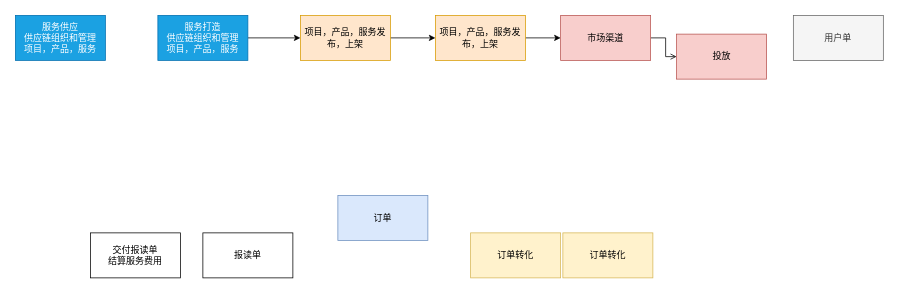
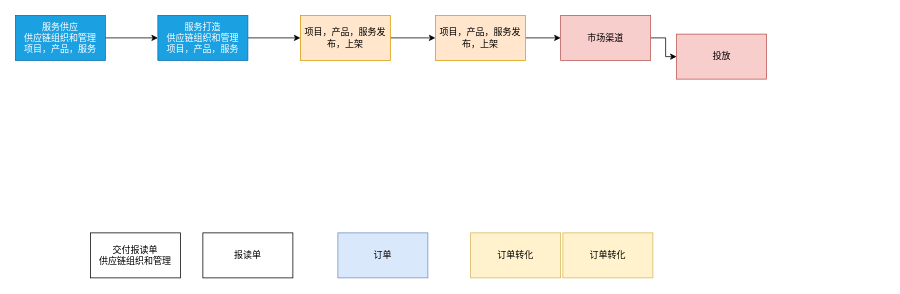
edge "服务供应 供应链组织和管理 项目，产品，服务" -> "服务打造 供应链组织和管理 项目，产品，服务": added
node "用户单": removed
edge "市场渠道" -> "投放": arrowhead open -> classic
node "订单": moved (383, 218) -> (383, 255)
node "交付报读单 结算服务费用": label "交付报读单 结算服务费用" -> "交付报读单 供应链组织和管理"
